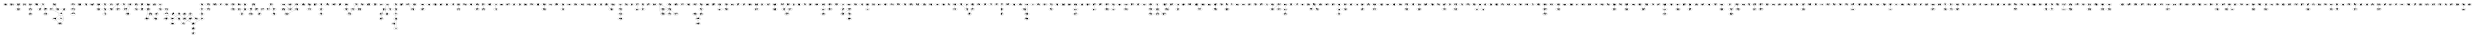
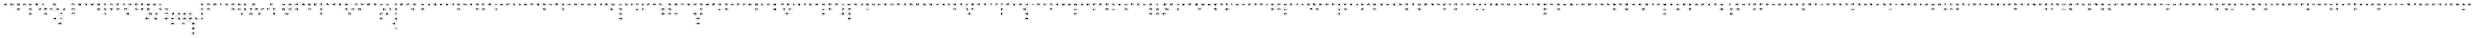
node "18814": added
